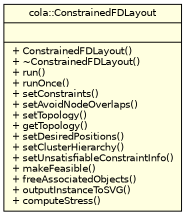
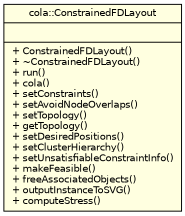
node "cola::ConstrainedFDLayout": text "+ runOnce()" -> "+ cola()"
